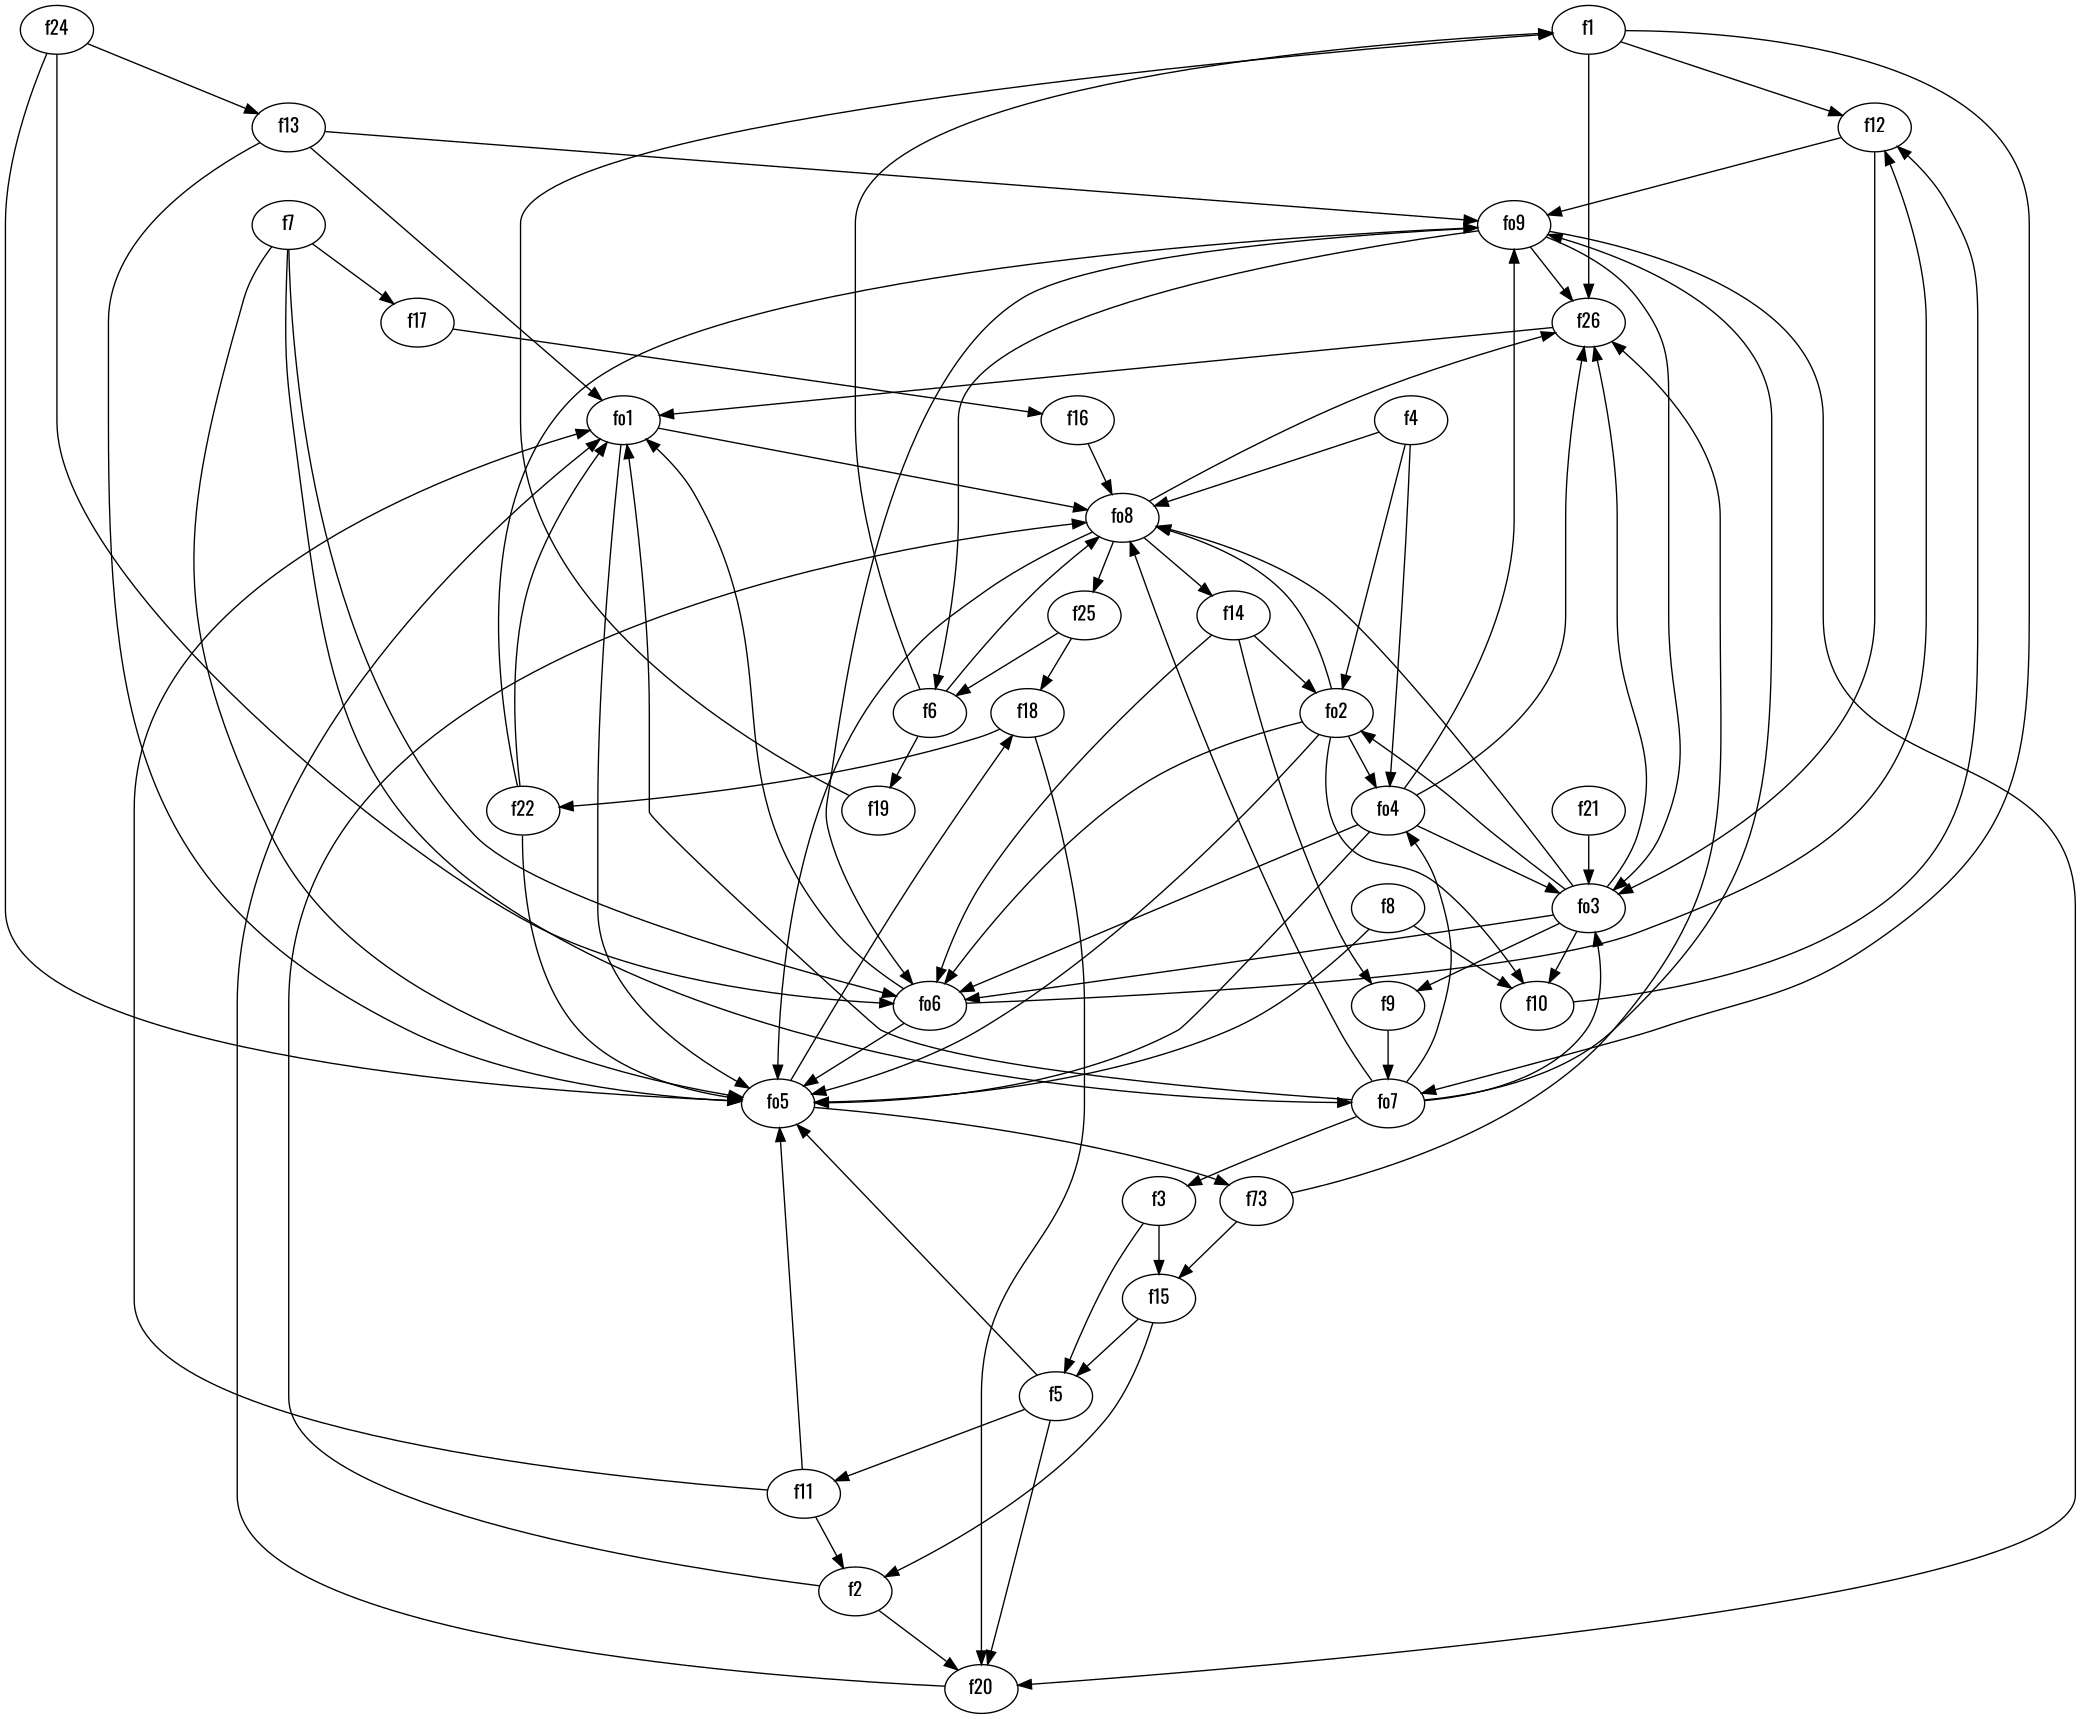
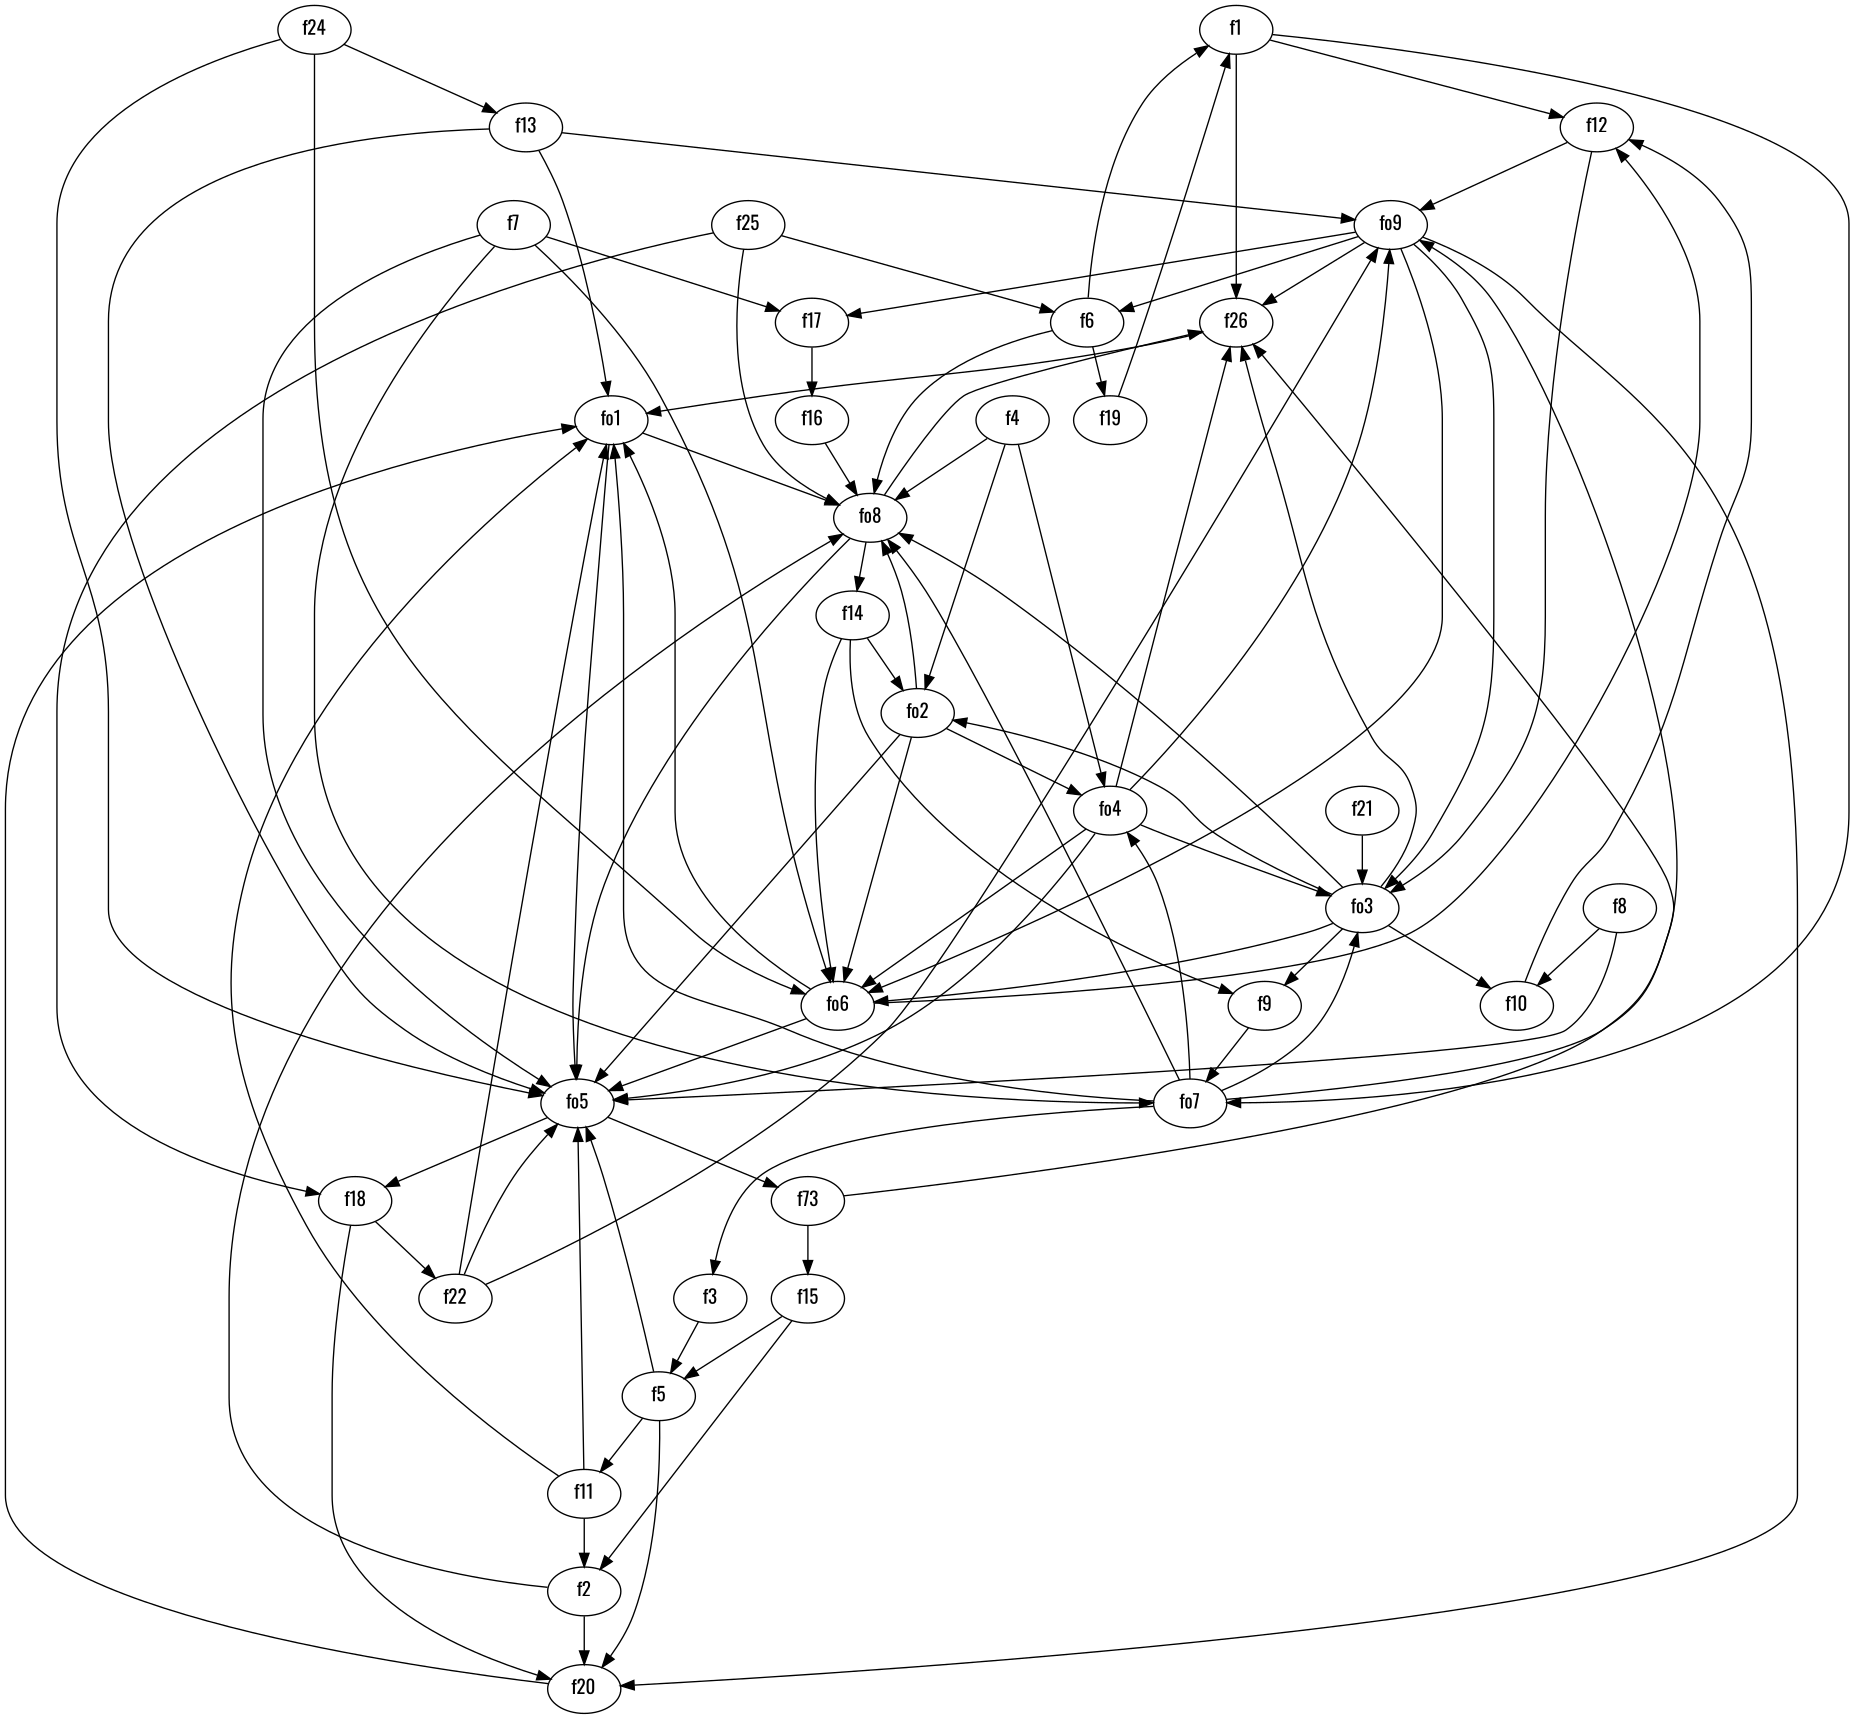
edge "fo9" -> "f17": added
edge "fo8" -> "f25": reversed
edge "fo2" -> "f10": removed
edge "f3" -> "f15": removed
